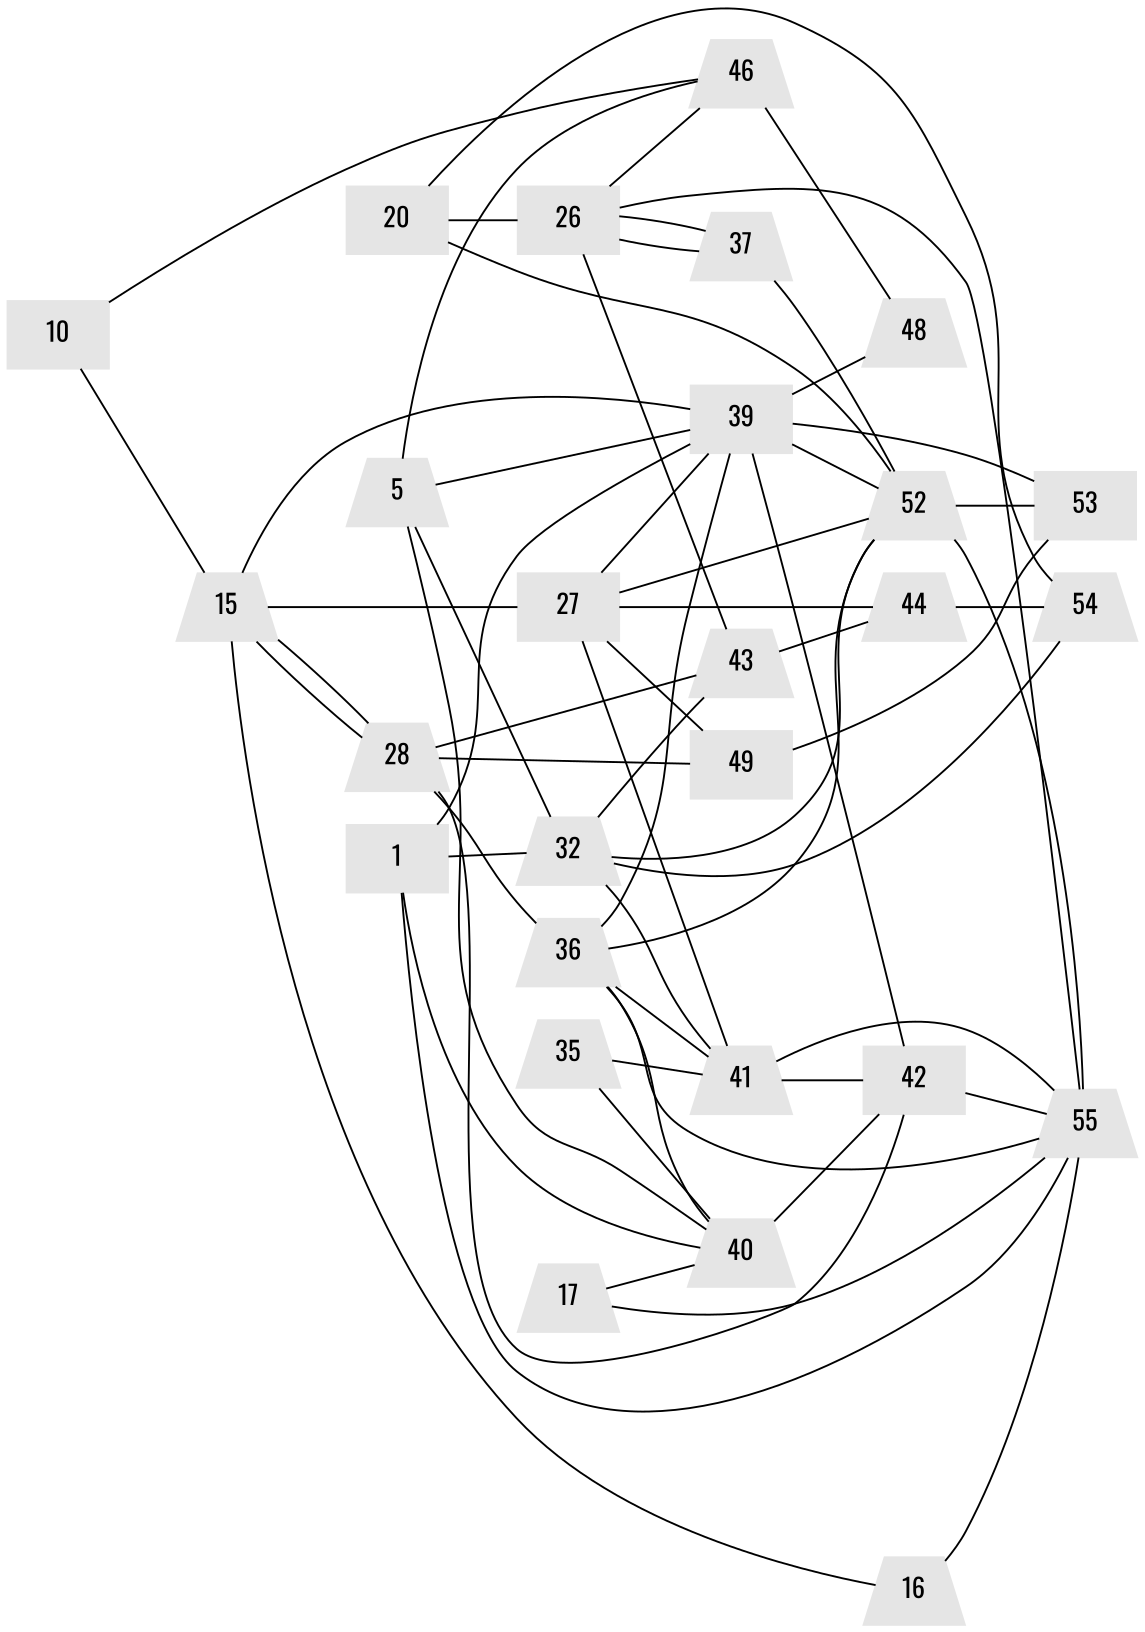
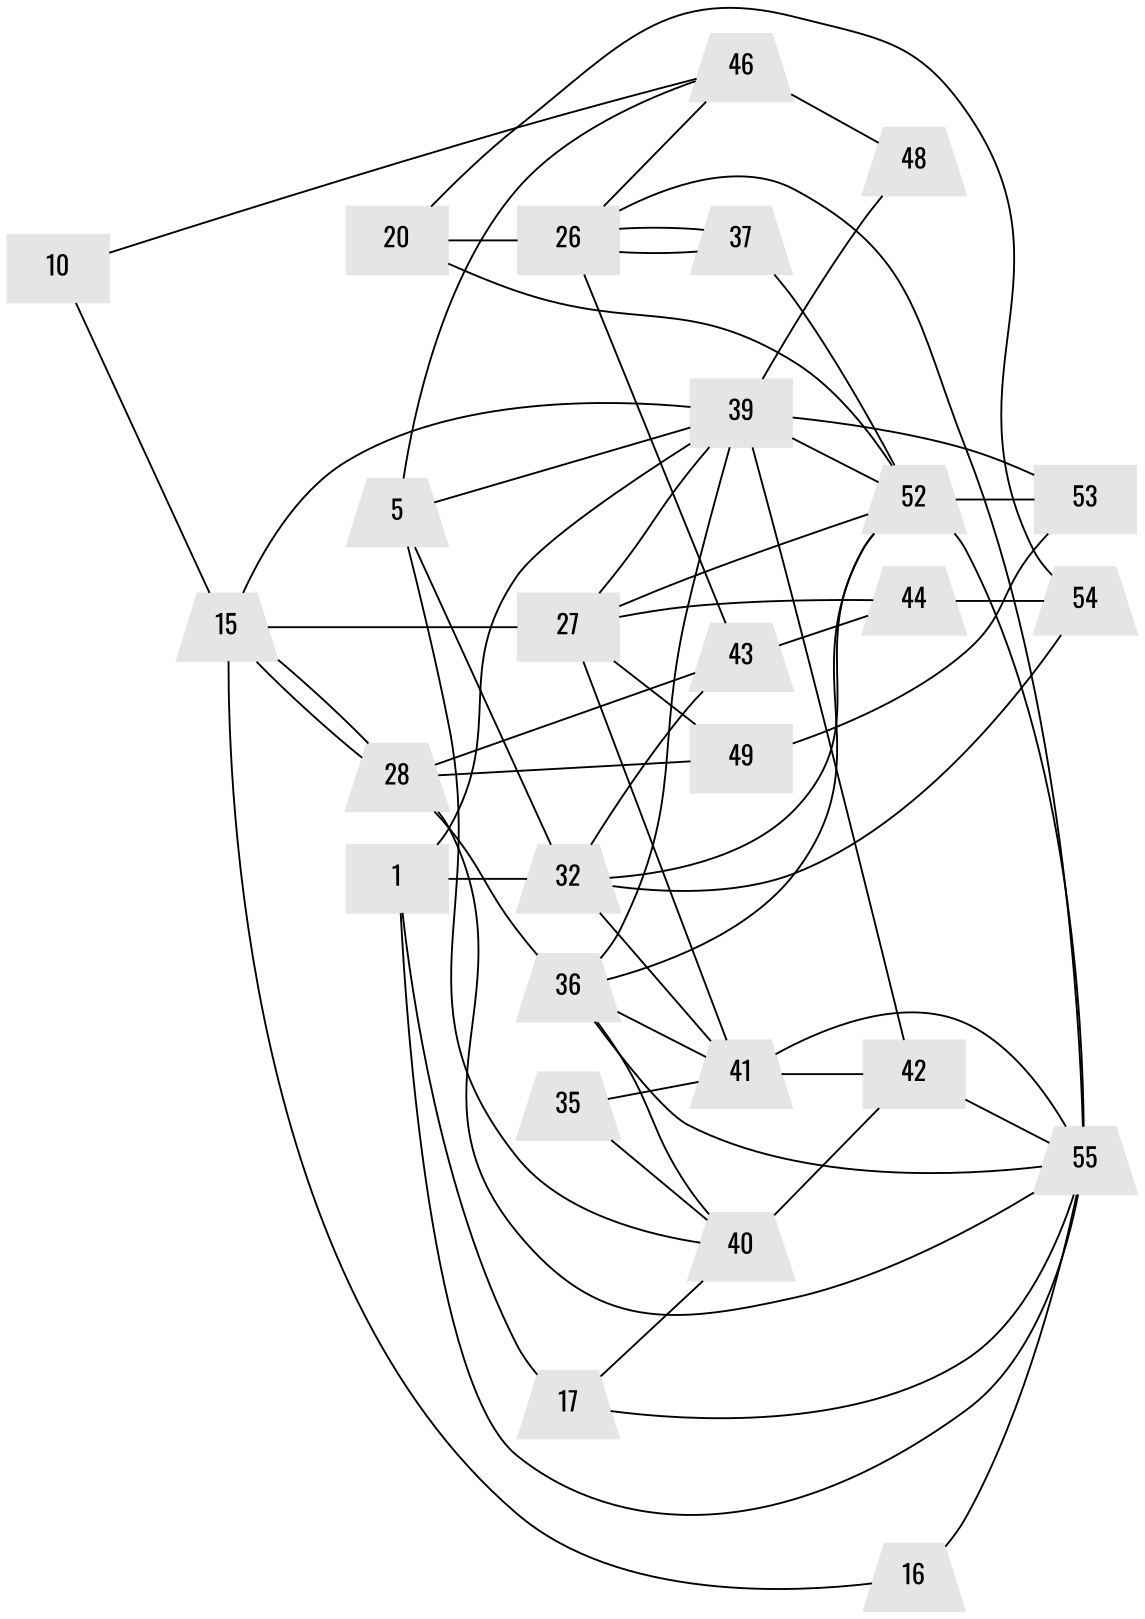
edge "1" -- "40": now "1" -- "17"
edge "28" -- "42": now "28" -- "55"
